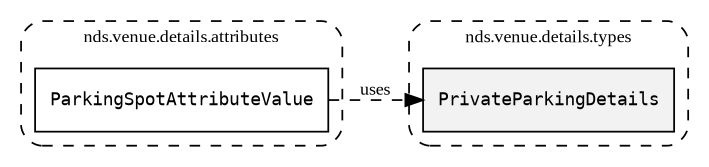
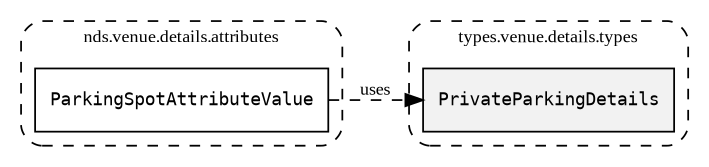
cluster "nds.venue.details.types": label "nds.venue.details.types" -> "types.venue.details.types"
